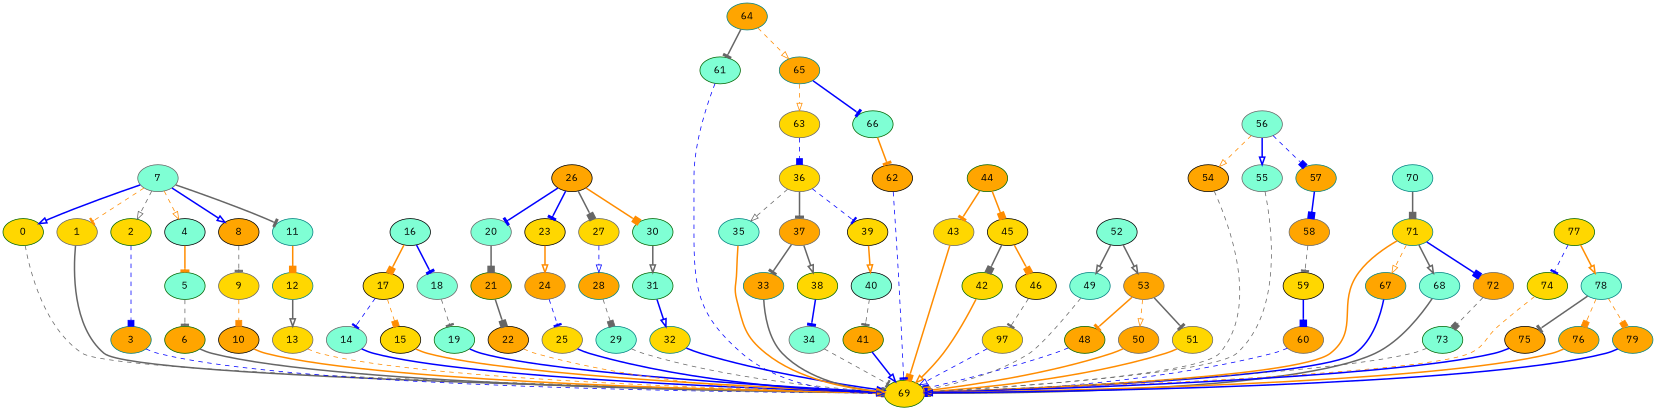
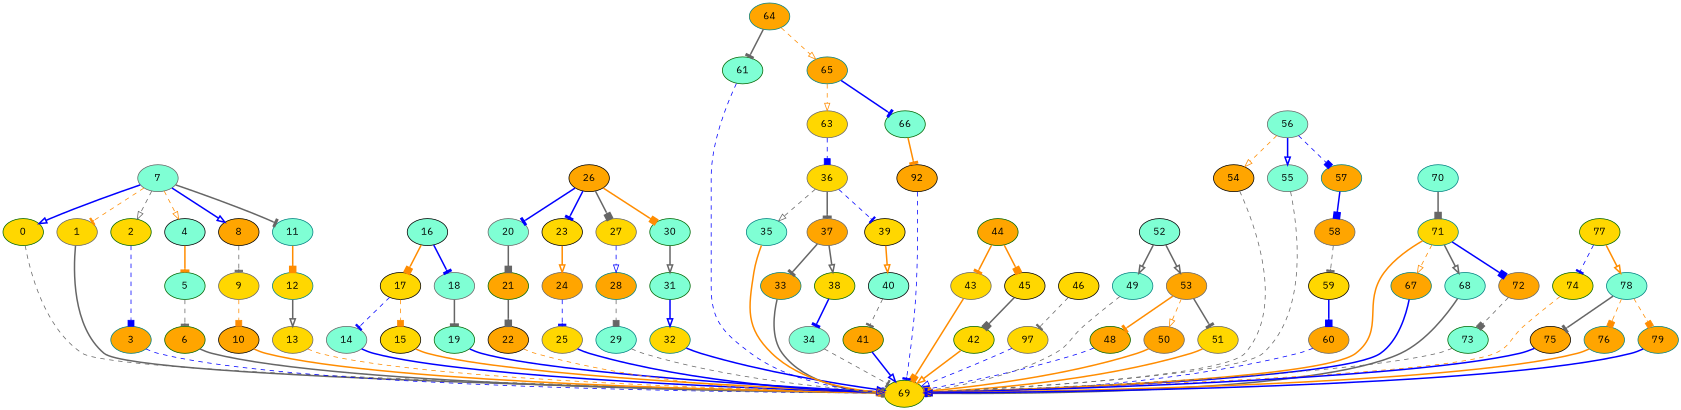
node "62": label "62" -> "92"
edge "45" -> "46": removed
edge "18" -> "19": style dashed -> bold
